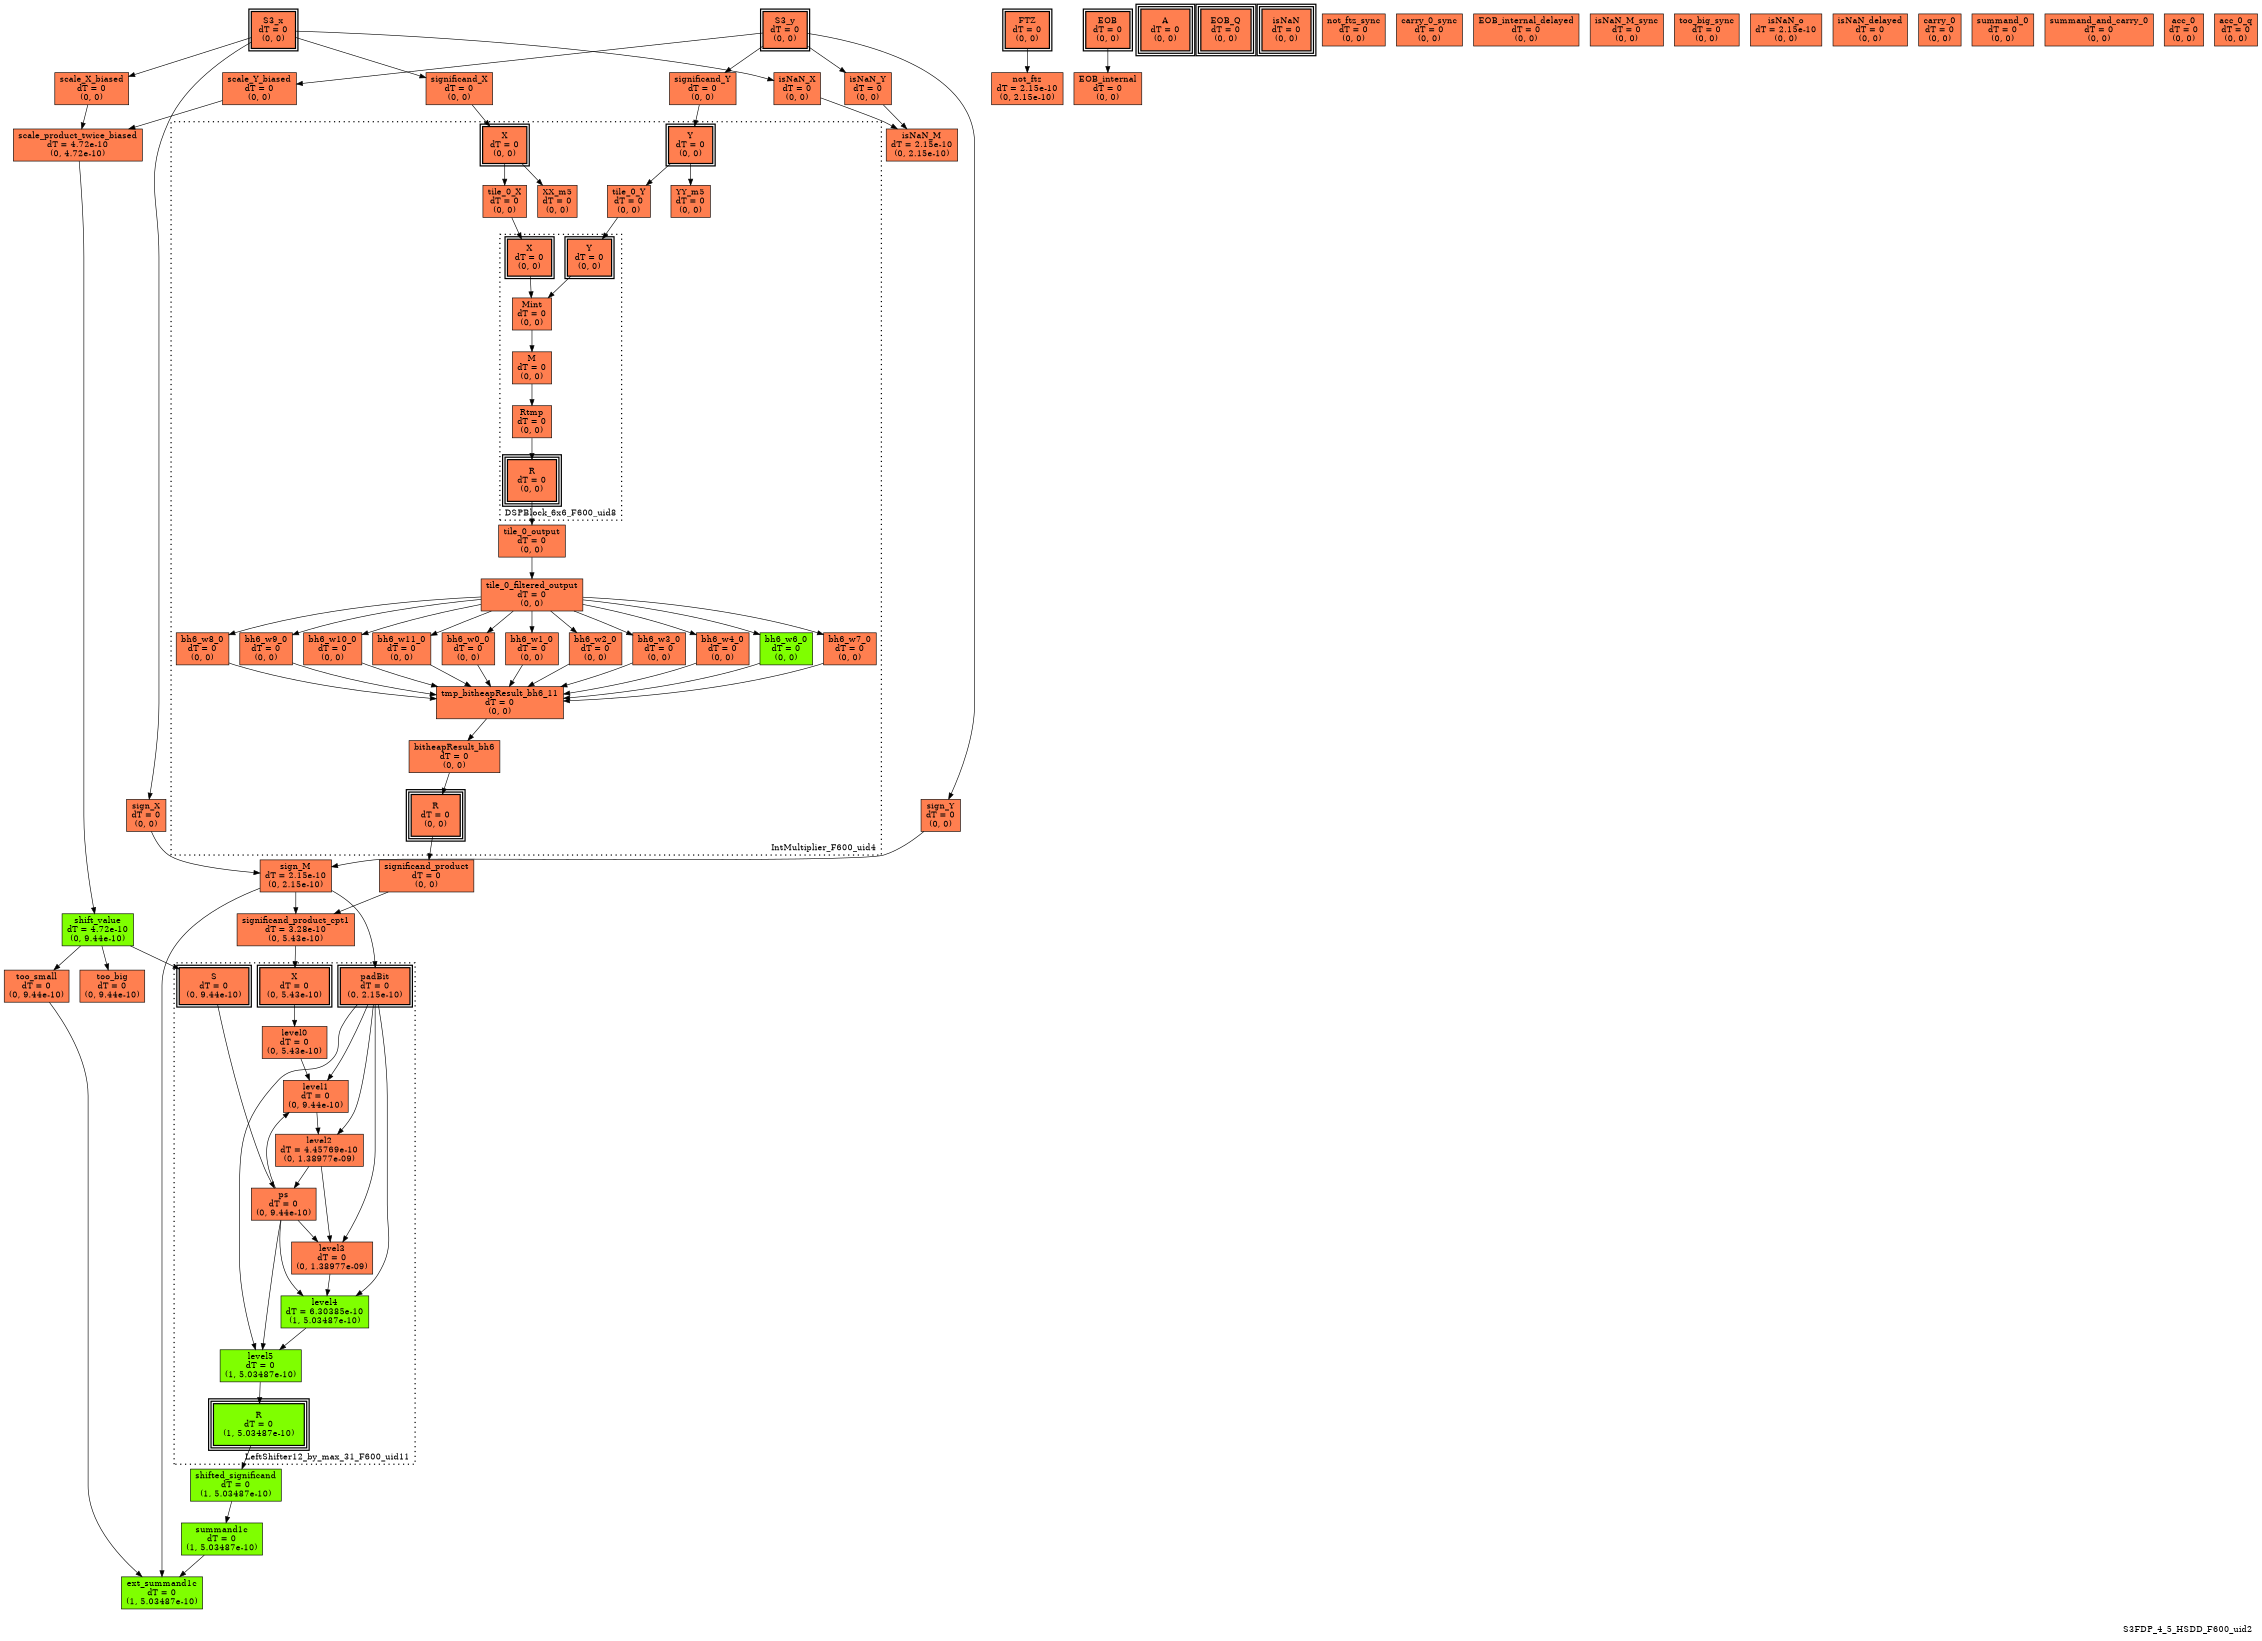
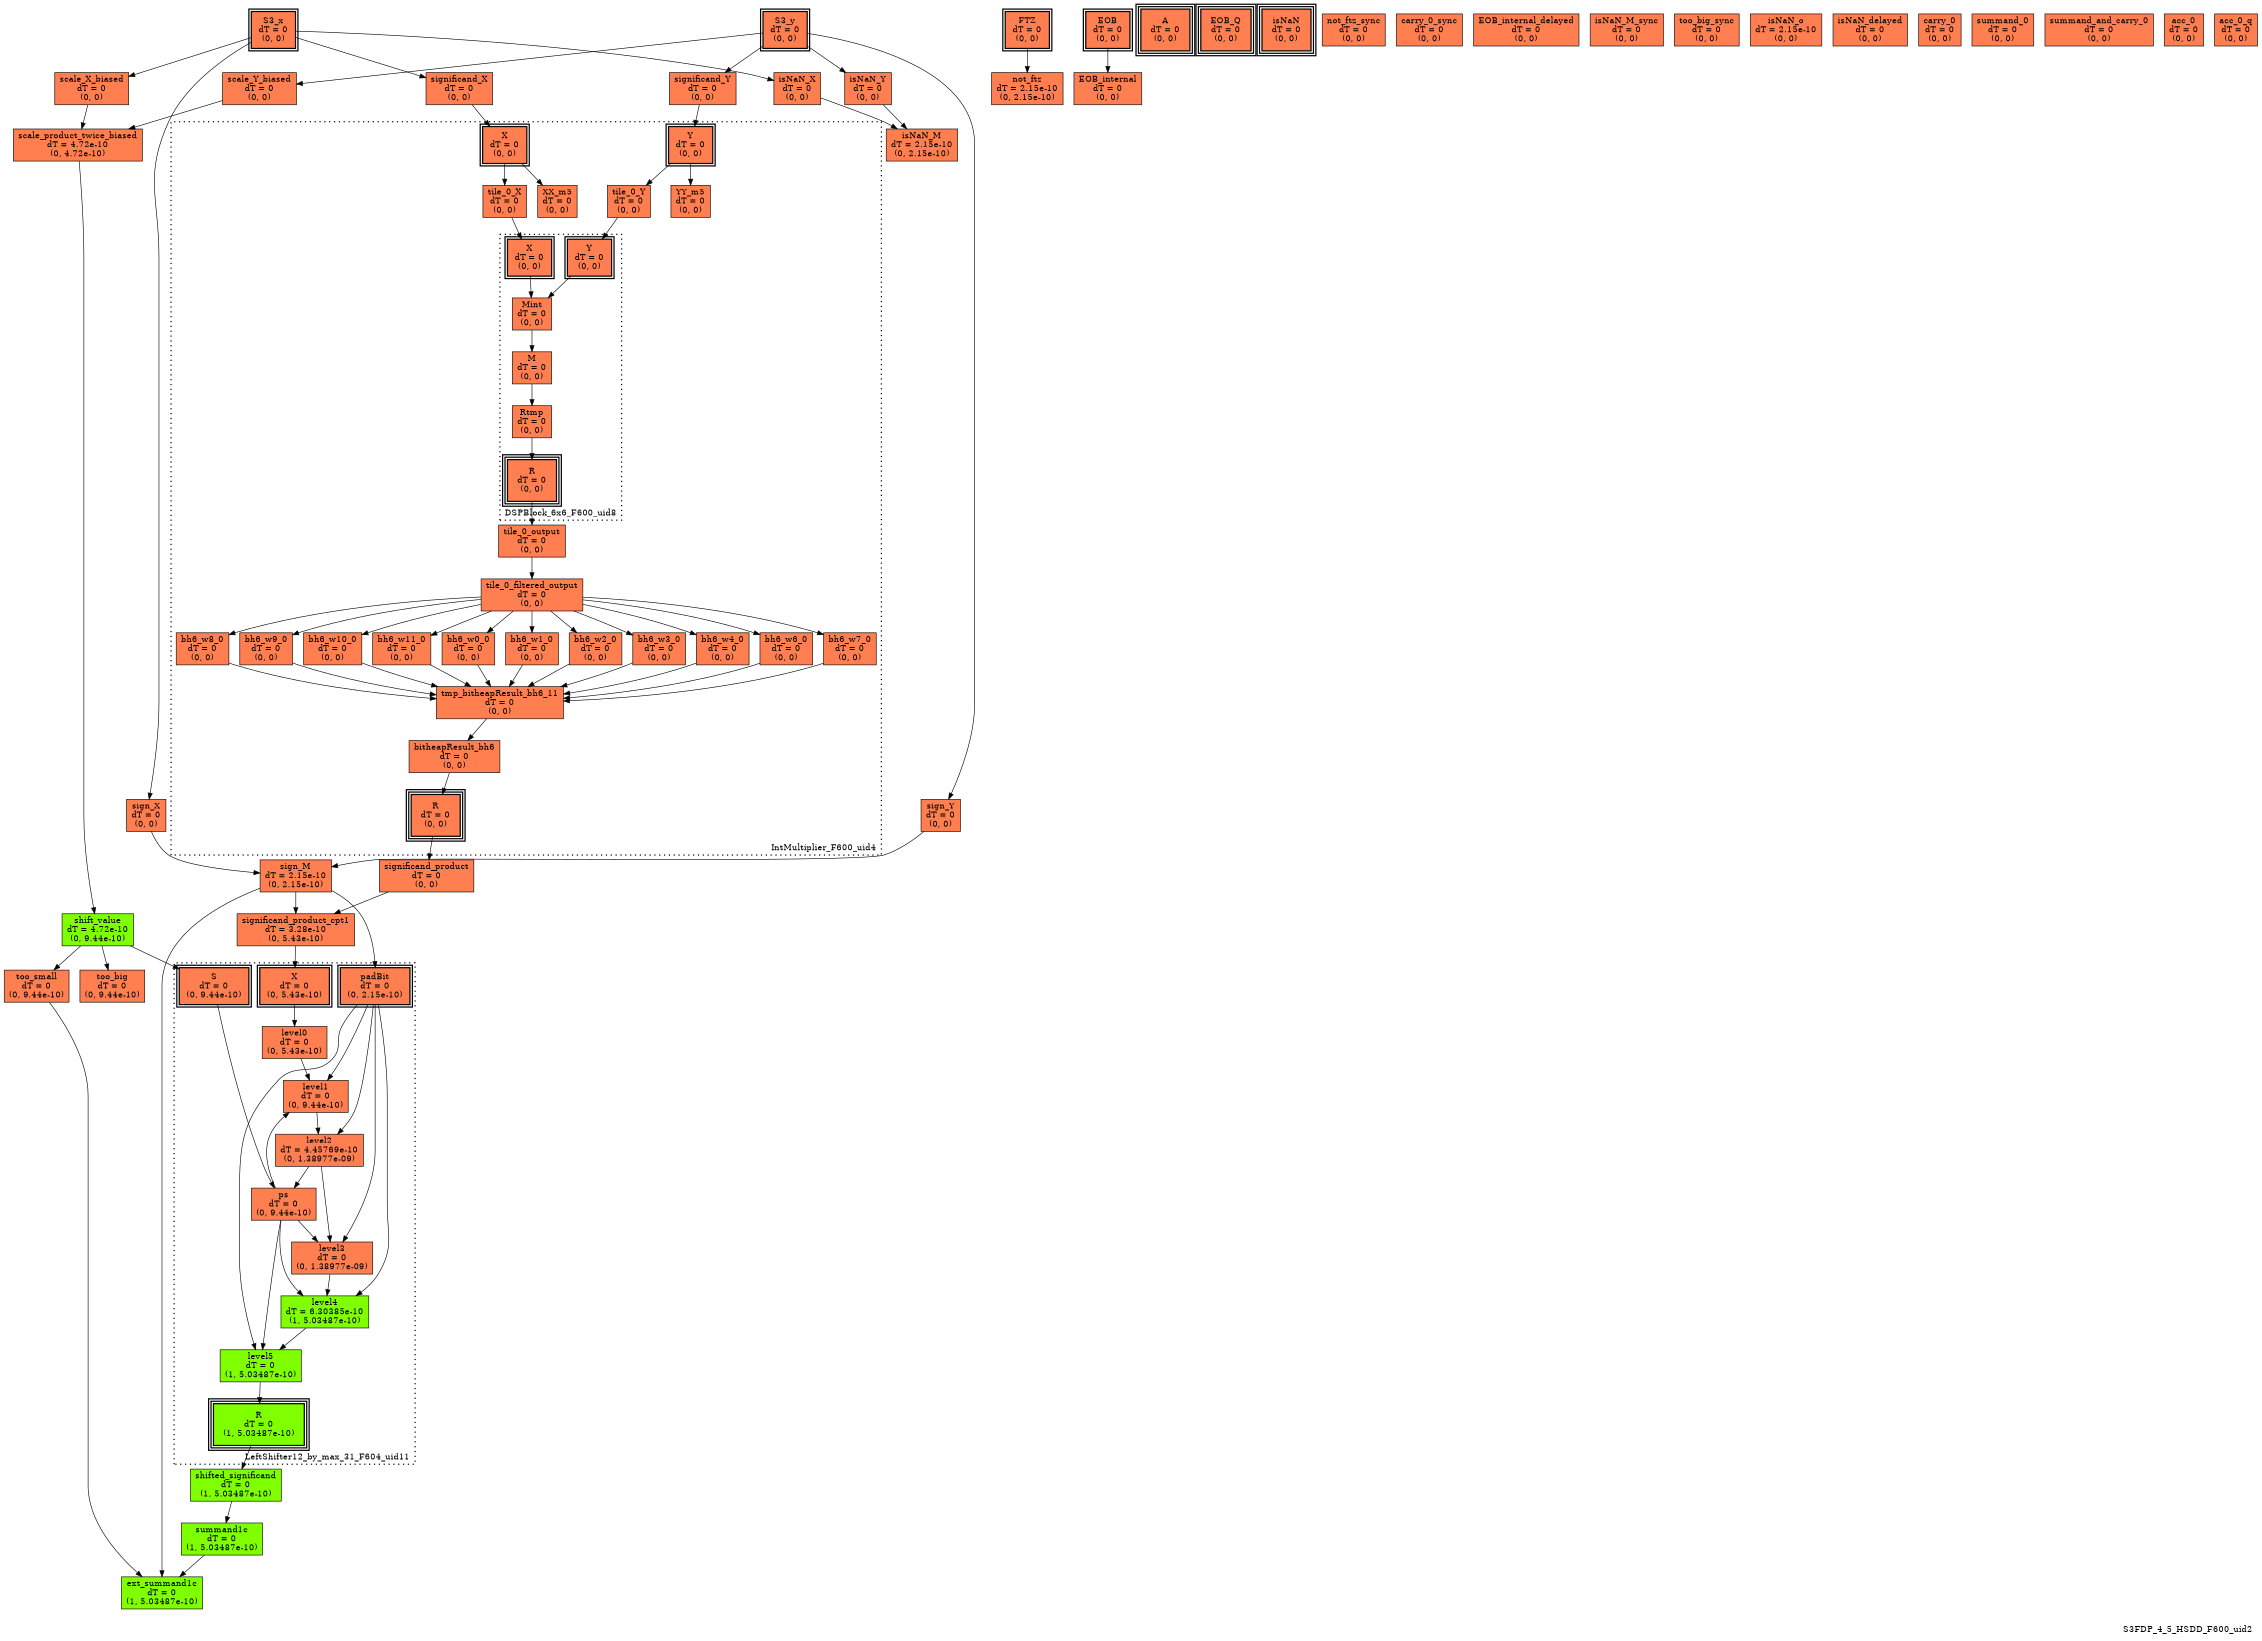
node "bh6_w6_0 dT = 0 (0, 0)": fillcolor chartreuse -> coral
cluster "LeftShifter12_by_max_31_F600_uid11": label "LeftShifter12_by_max_31_F600_uid11" -> "LeftShifter12_by_max_31_F604_uid11"
